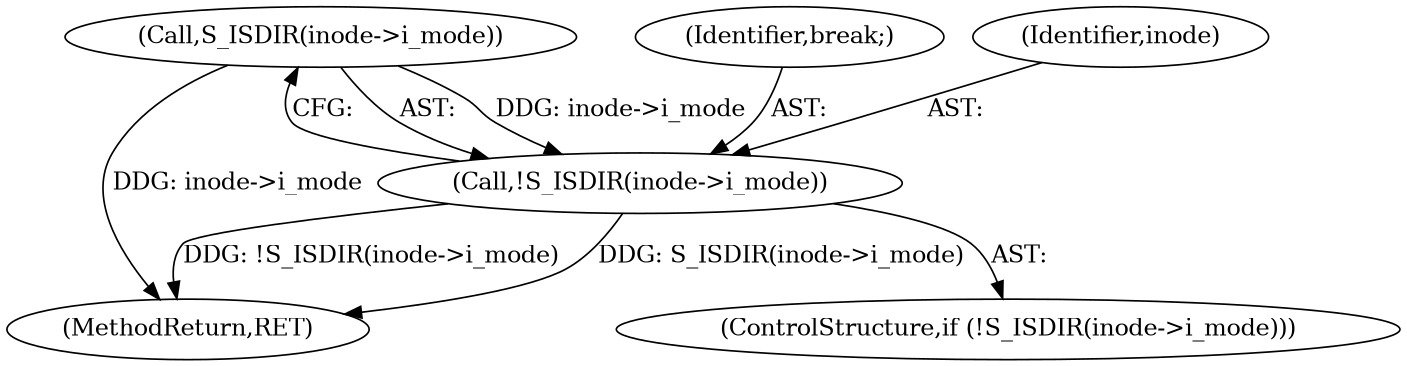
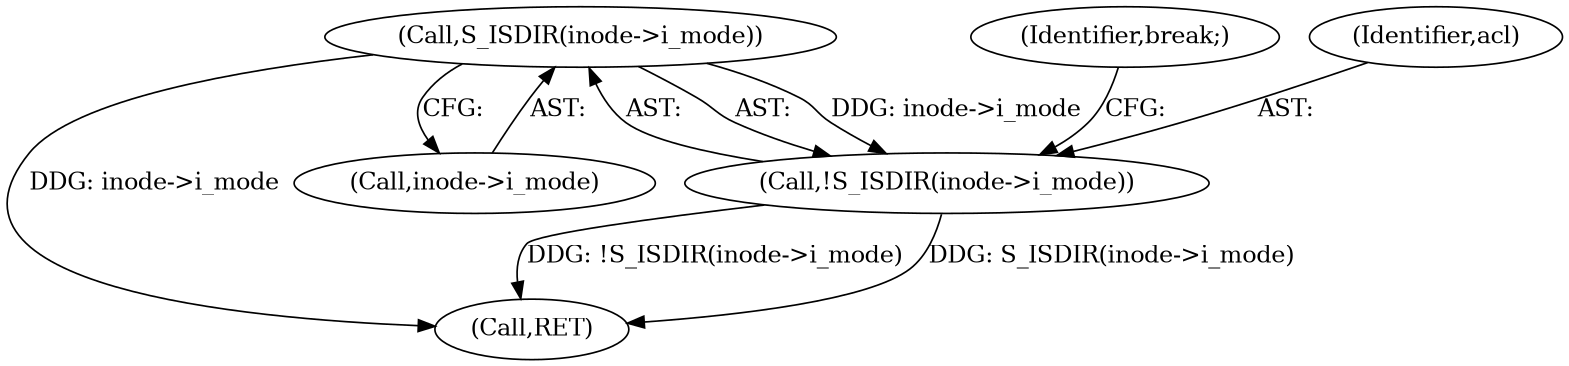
node "(Identifier,inode)": label "(Identifier,inode)" -> "(Identifier,acl)"
edge "(Call,!S_ISDIR(inode->i_mode))" -> "(Call,S_ISDIR(inode->i_mode))": label "CFG: " -> "AST: "
edge "(Identifier,break;)" -> "(Call,!S_ISDIR(inode->i_mode))": label "AST: " -> "CFG: "
node "(Call,inode->i_mode)": added
node "(MethodReturn,RET)": label "(MethodReturn,RET)" -> "(Call,RET)"
node "(ControlStructure,if (!S_ISDIR(inode->i_mode)))": removed
